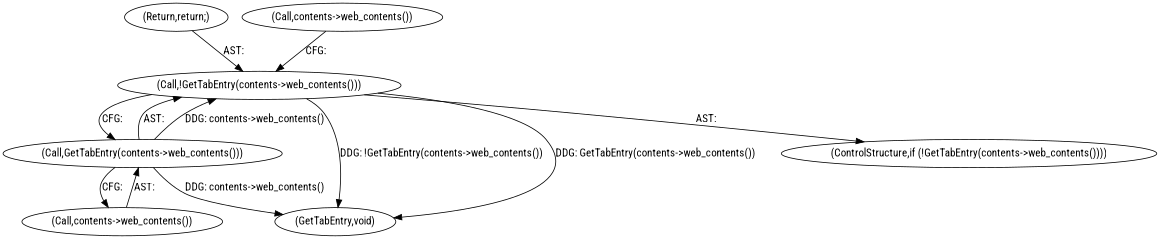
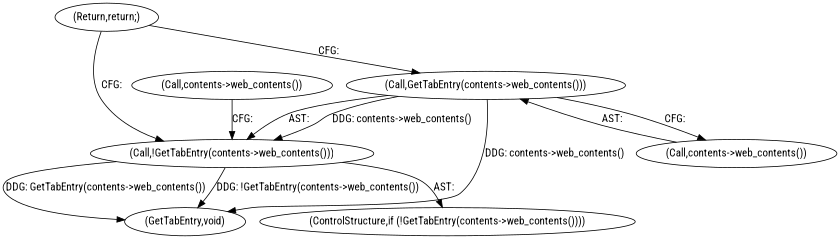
edge "(Return,return;)" -> "(Call,!GetTabEntry(contents->web_contents()))": label "AST: " -> "CFG: "
edge "(Call,!GetTabEntry(contents->web_contents()))" -> "(Call,GetTabEntry(contents->web_contents()))": now "(Return,return;)" -> "(Call,GetTabEntry(contents->web_contents()))"
